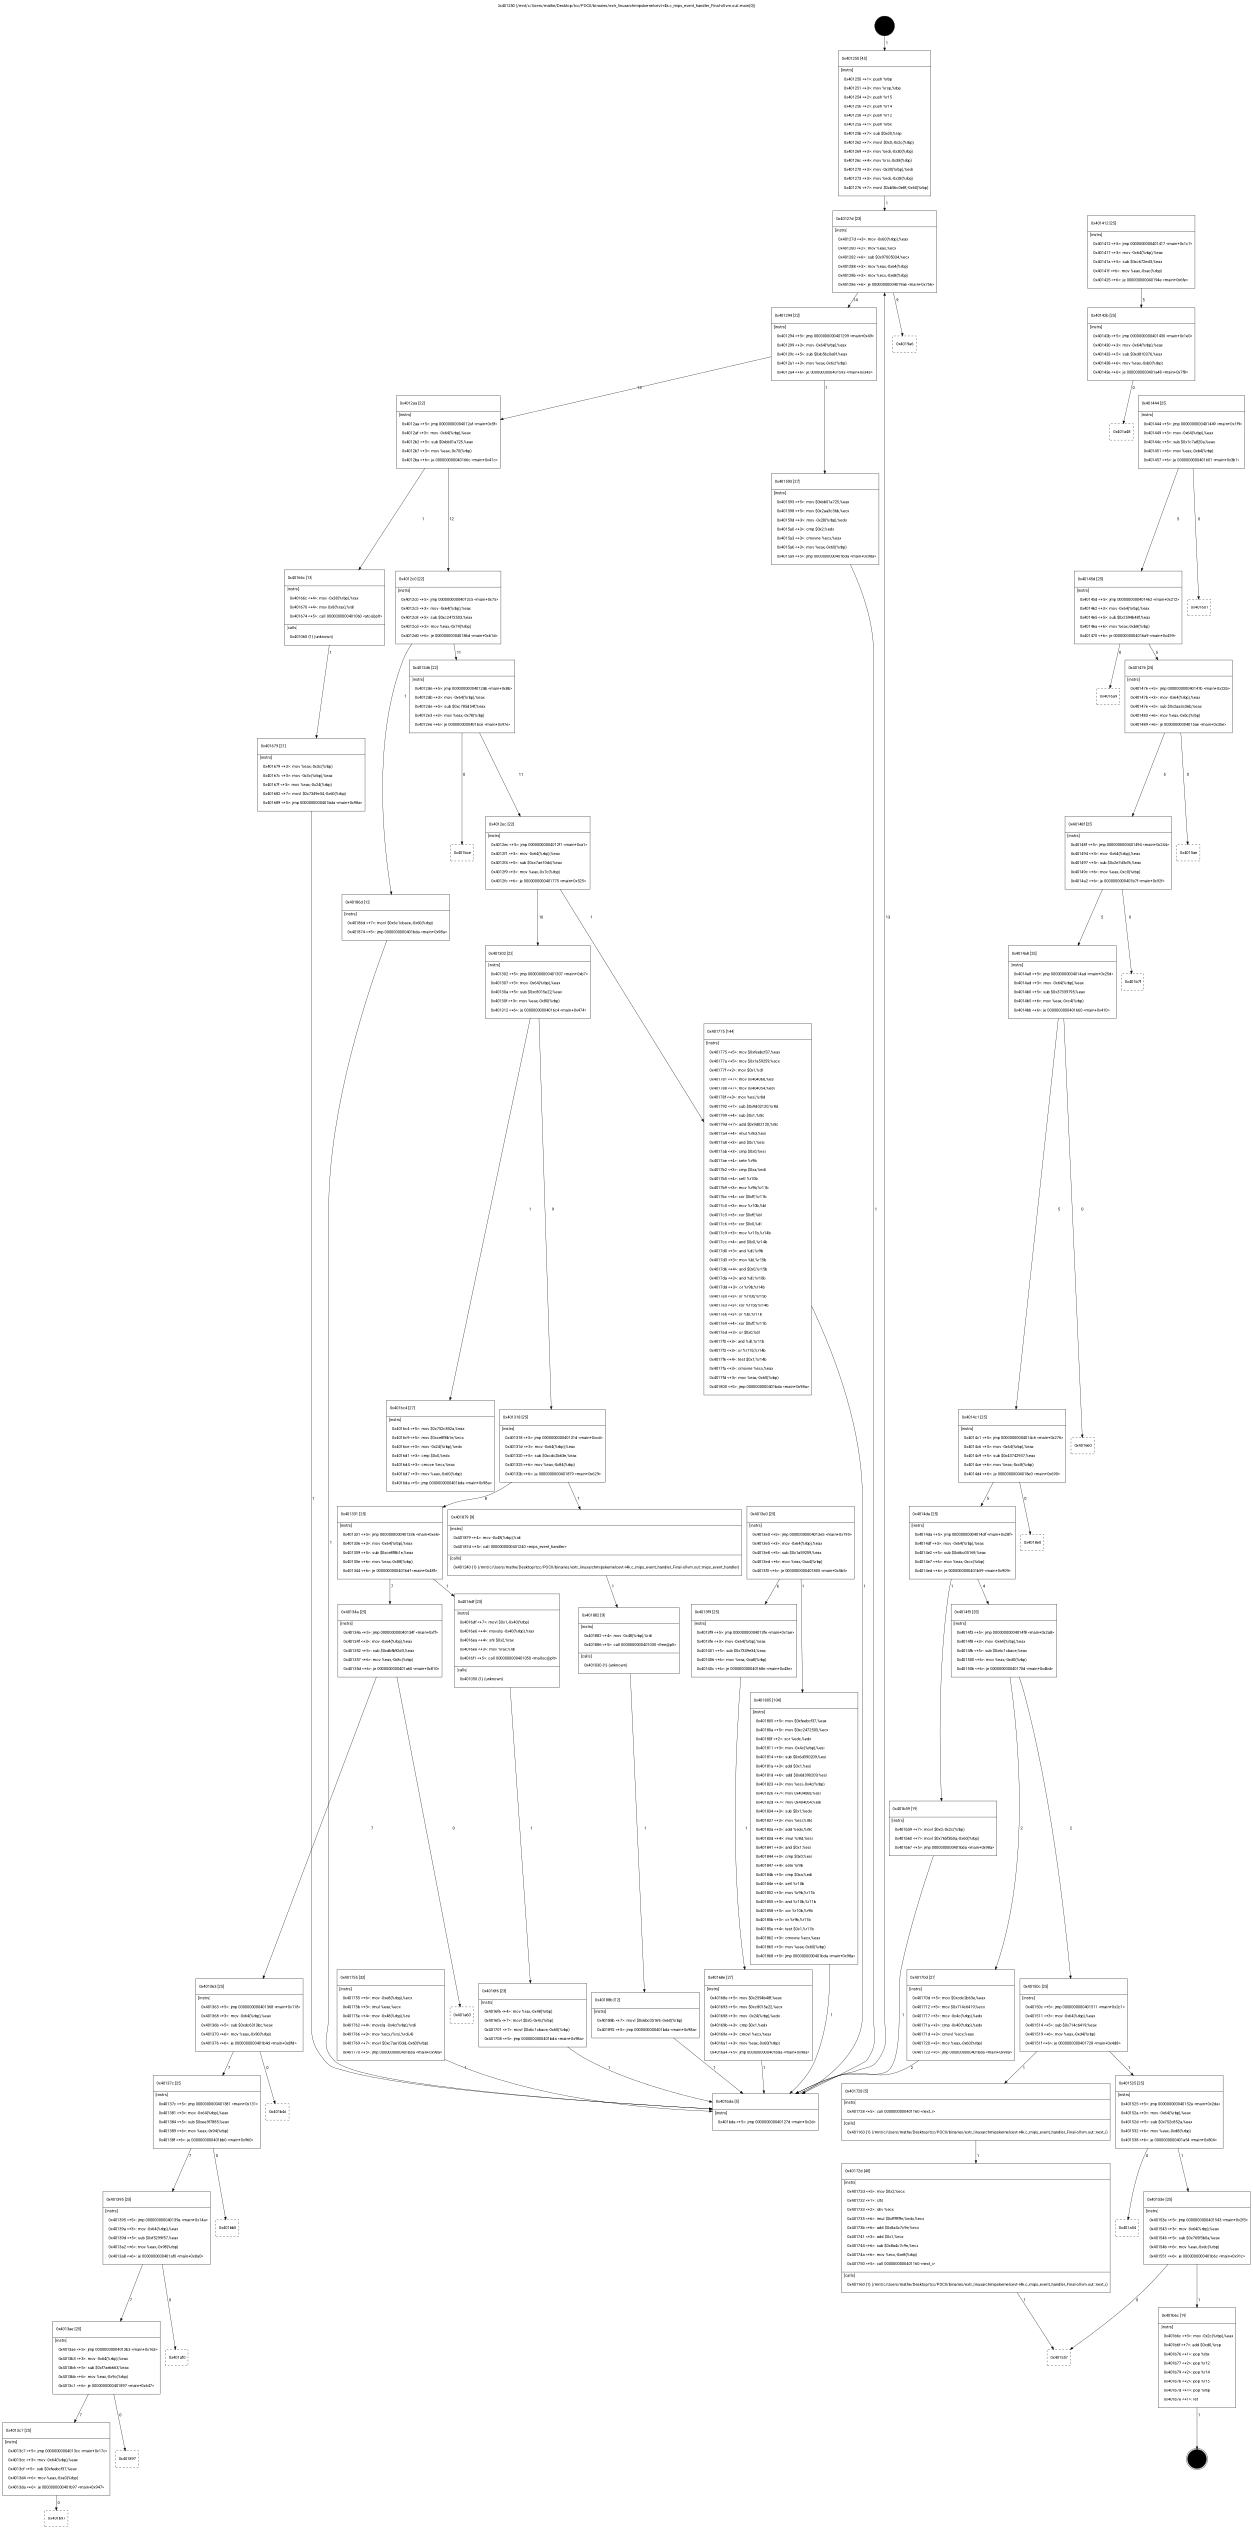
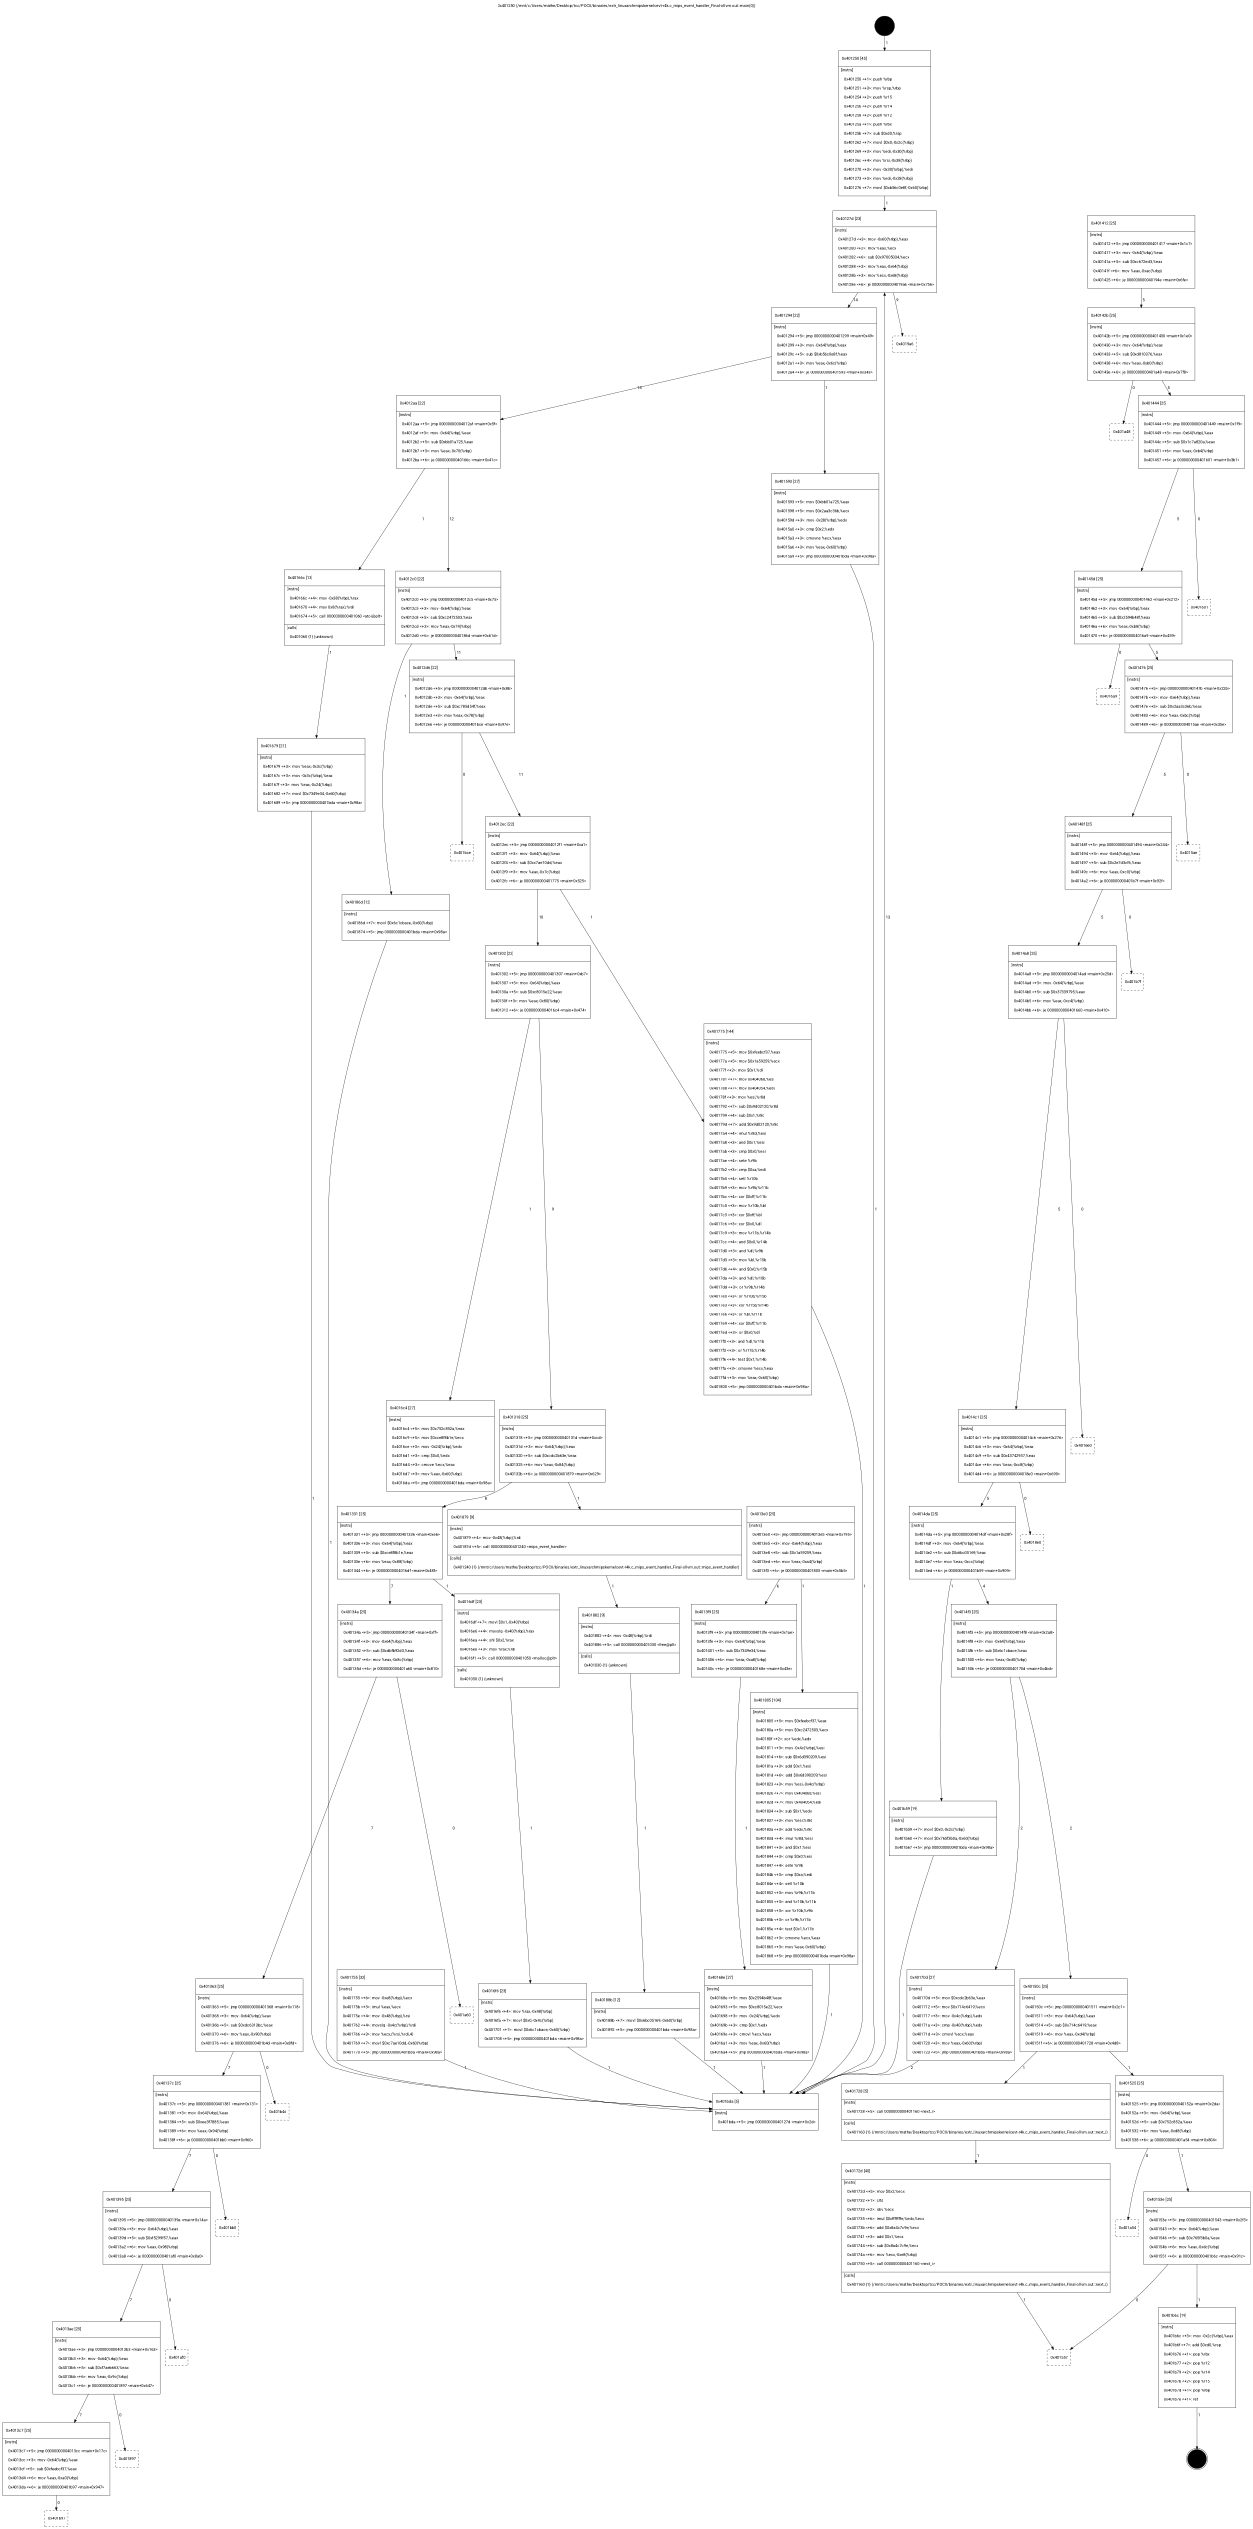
edge "0x40142b [25]" -> "0x401444 [25]": added, label "5"
